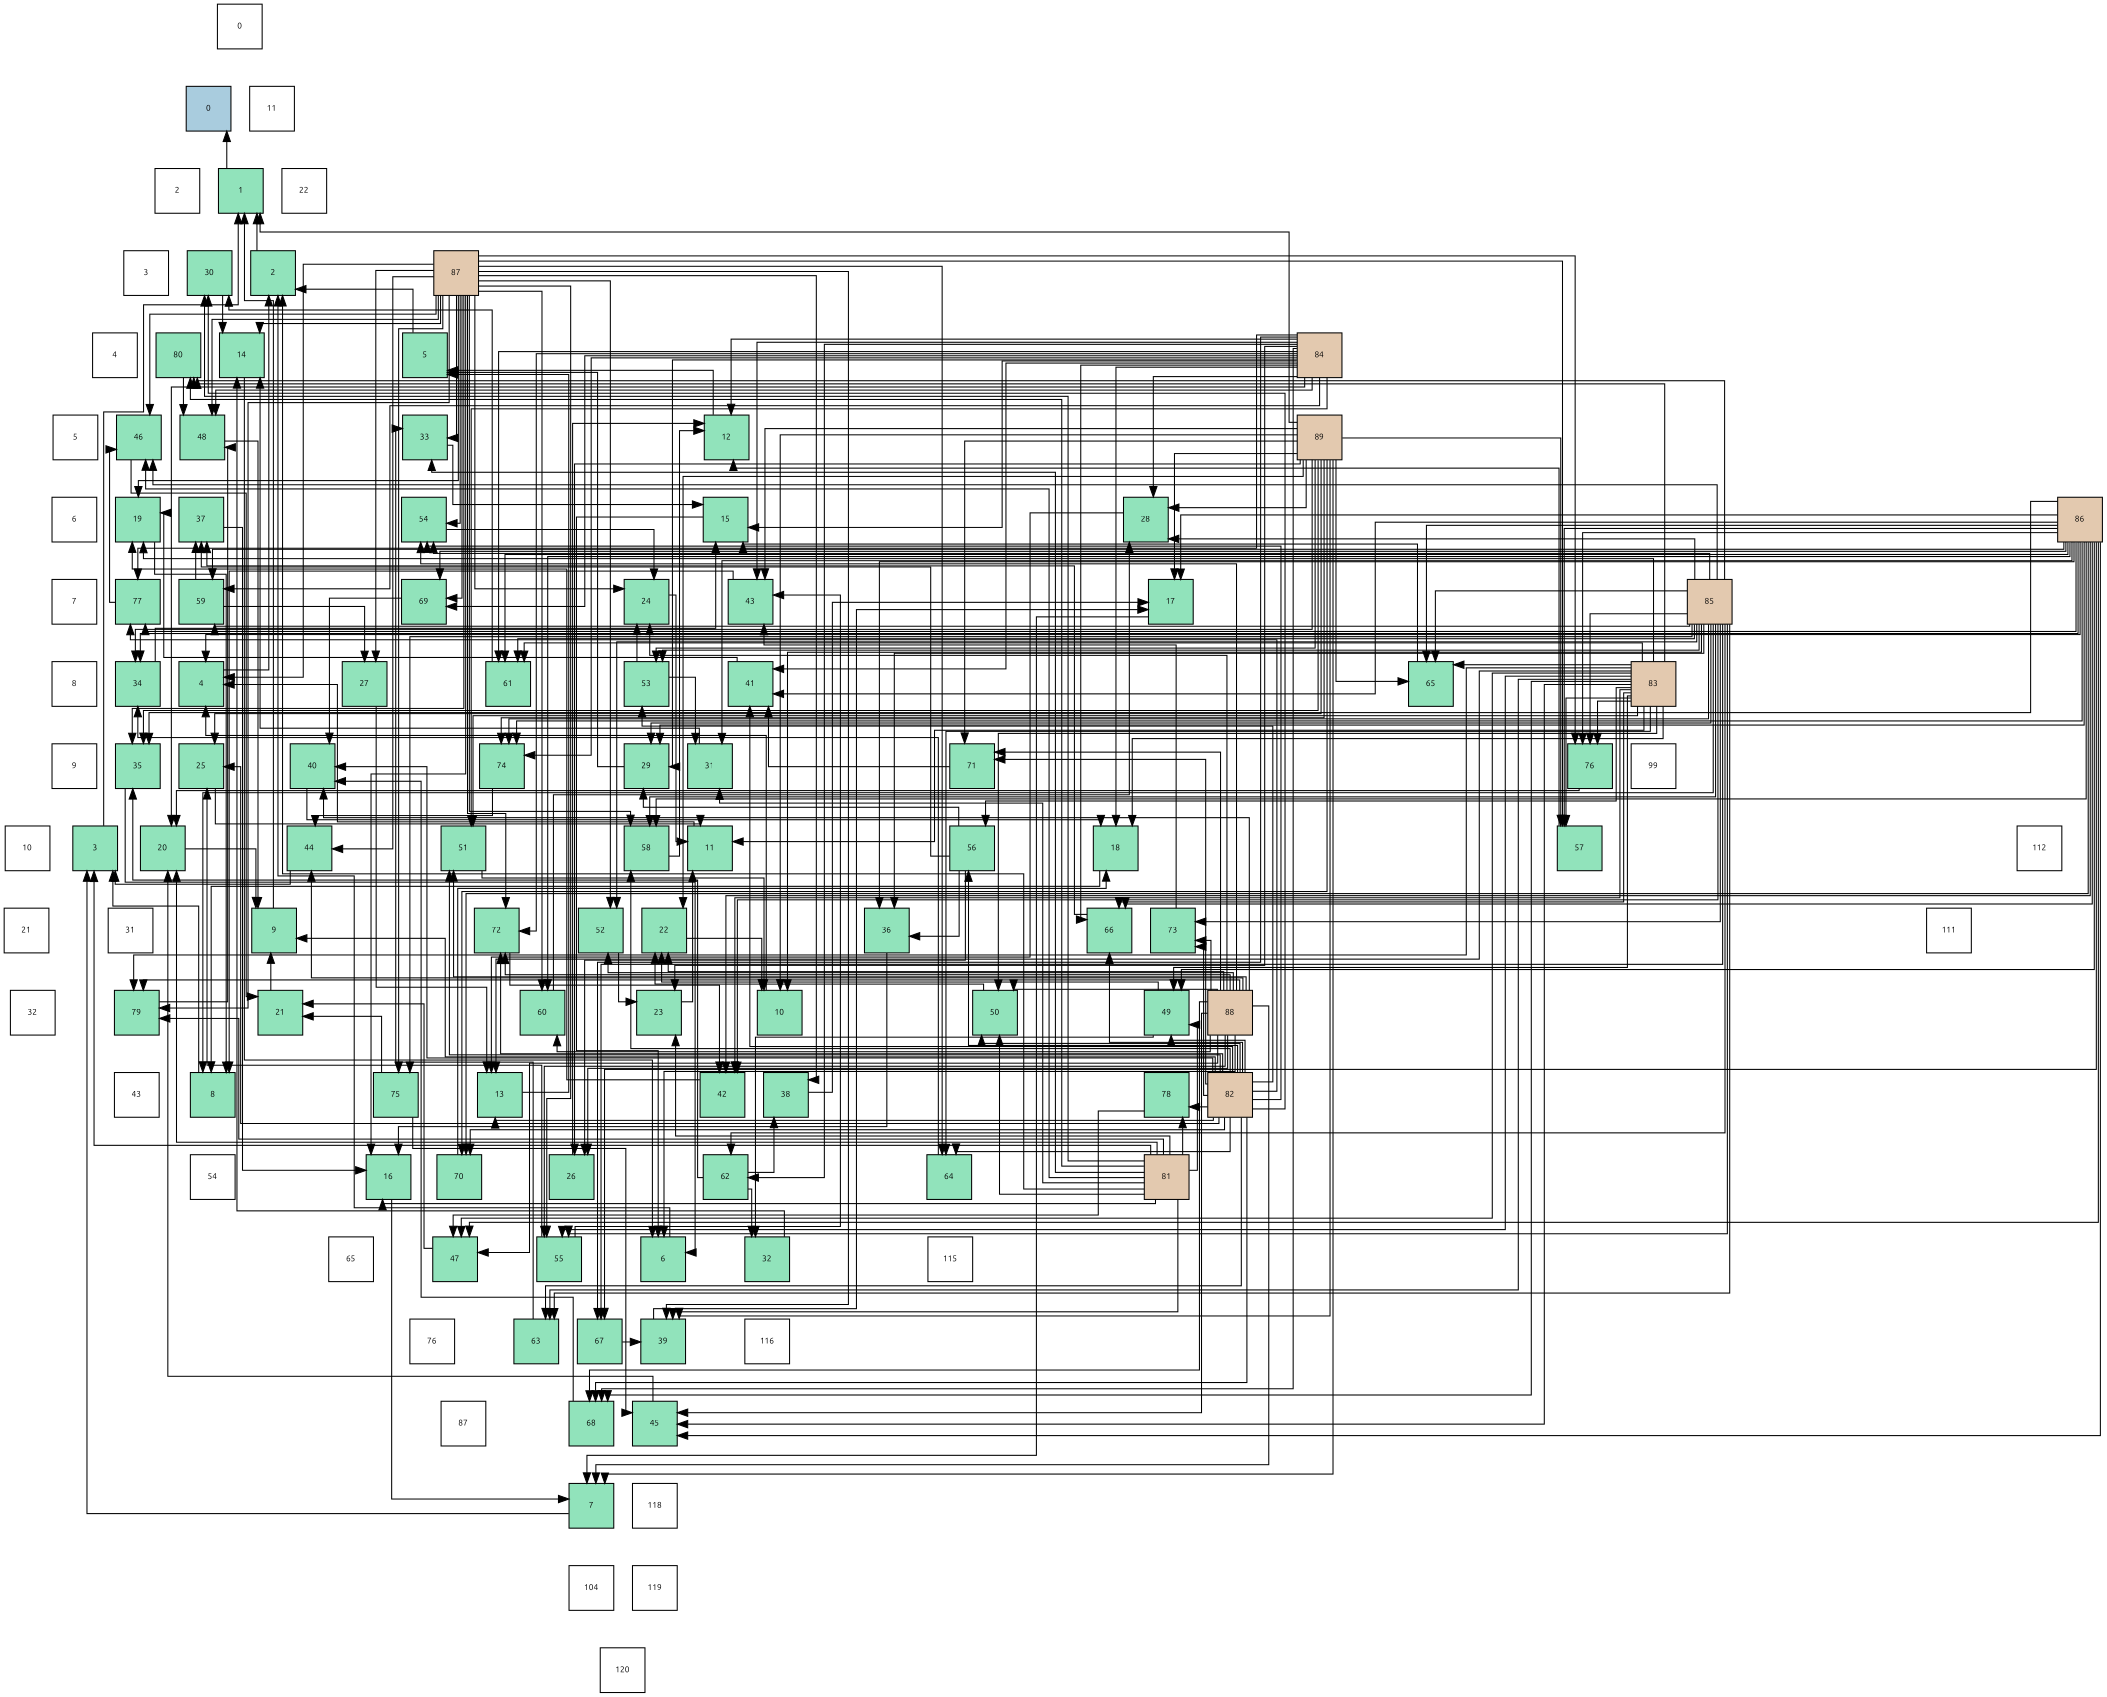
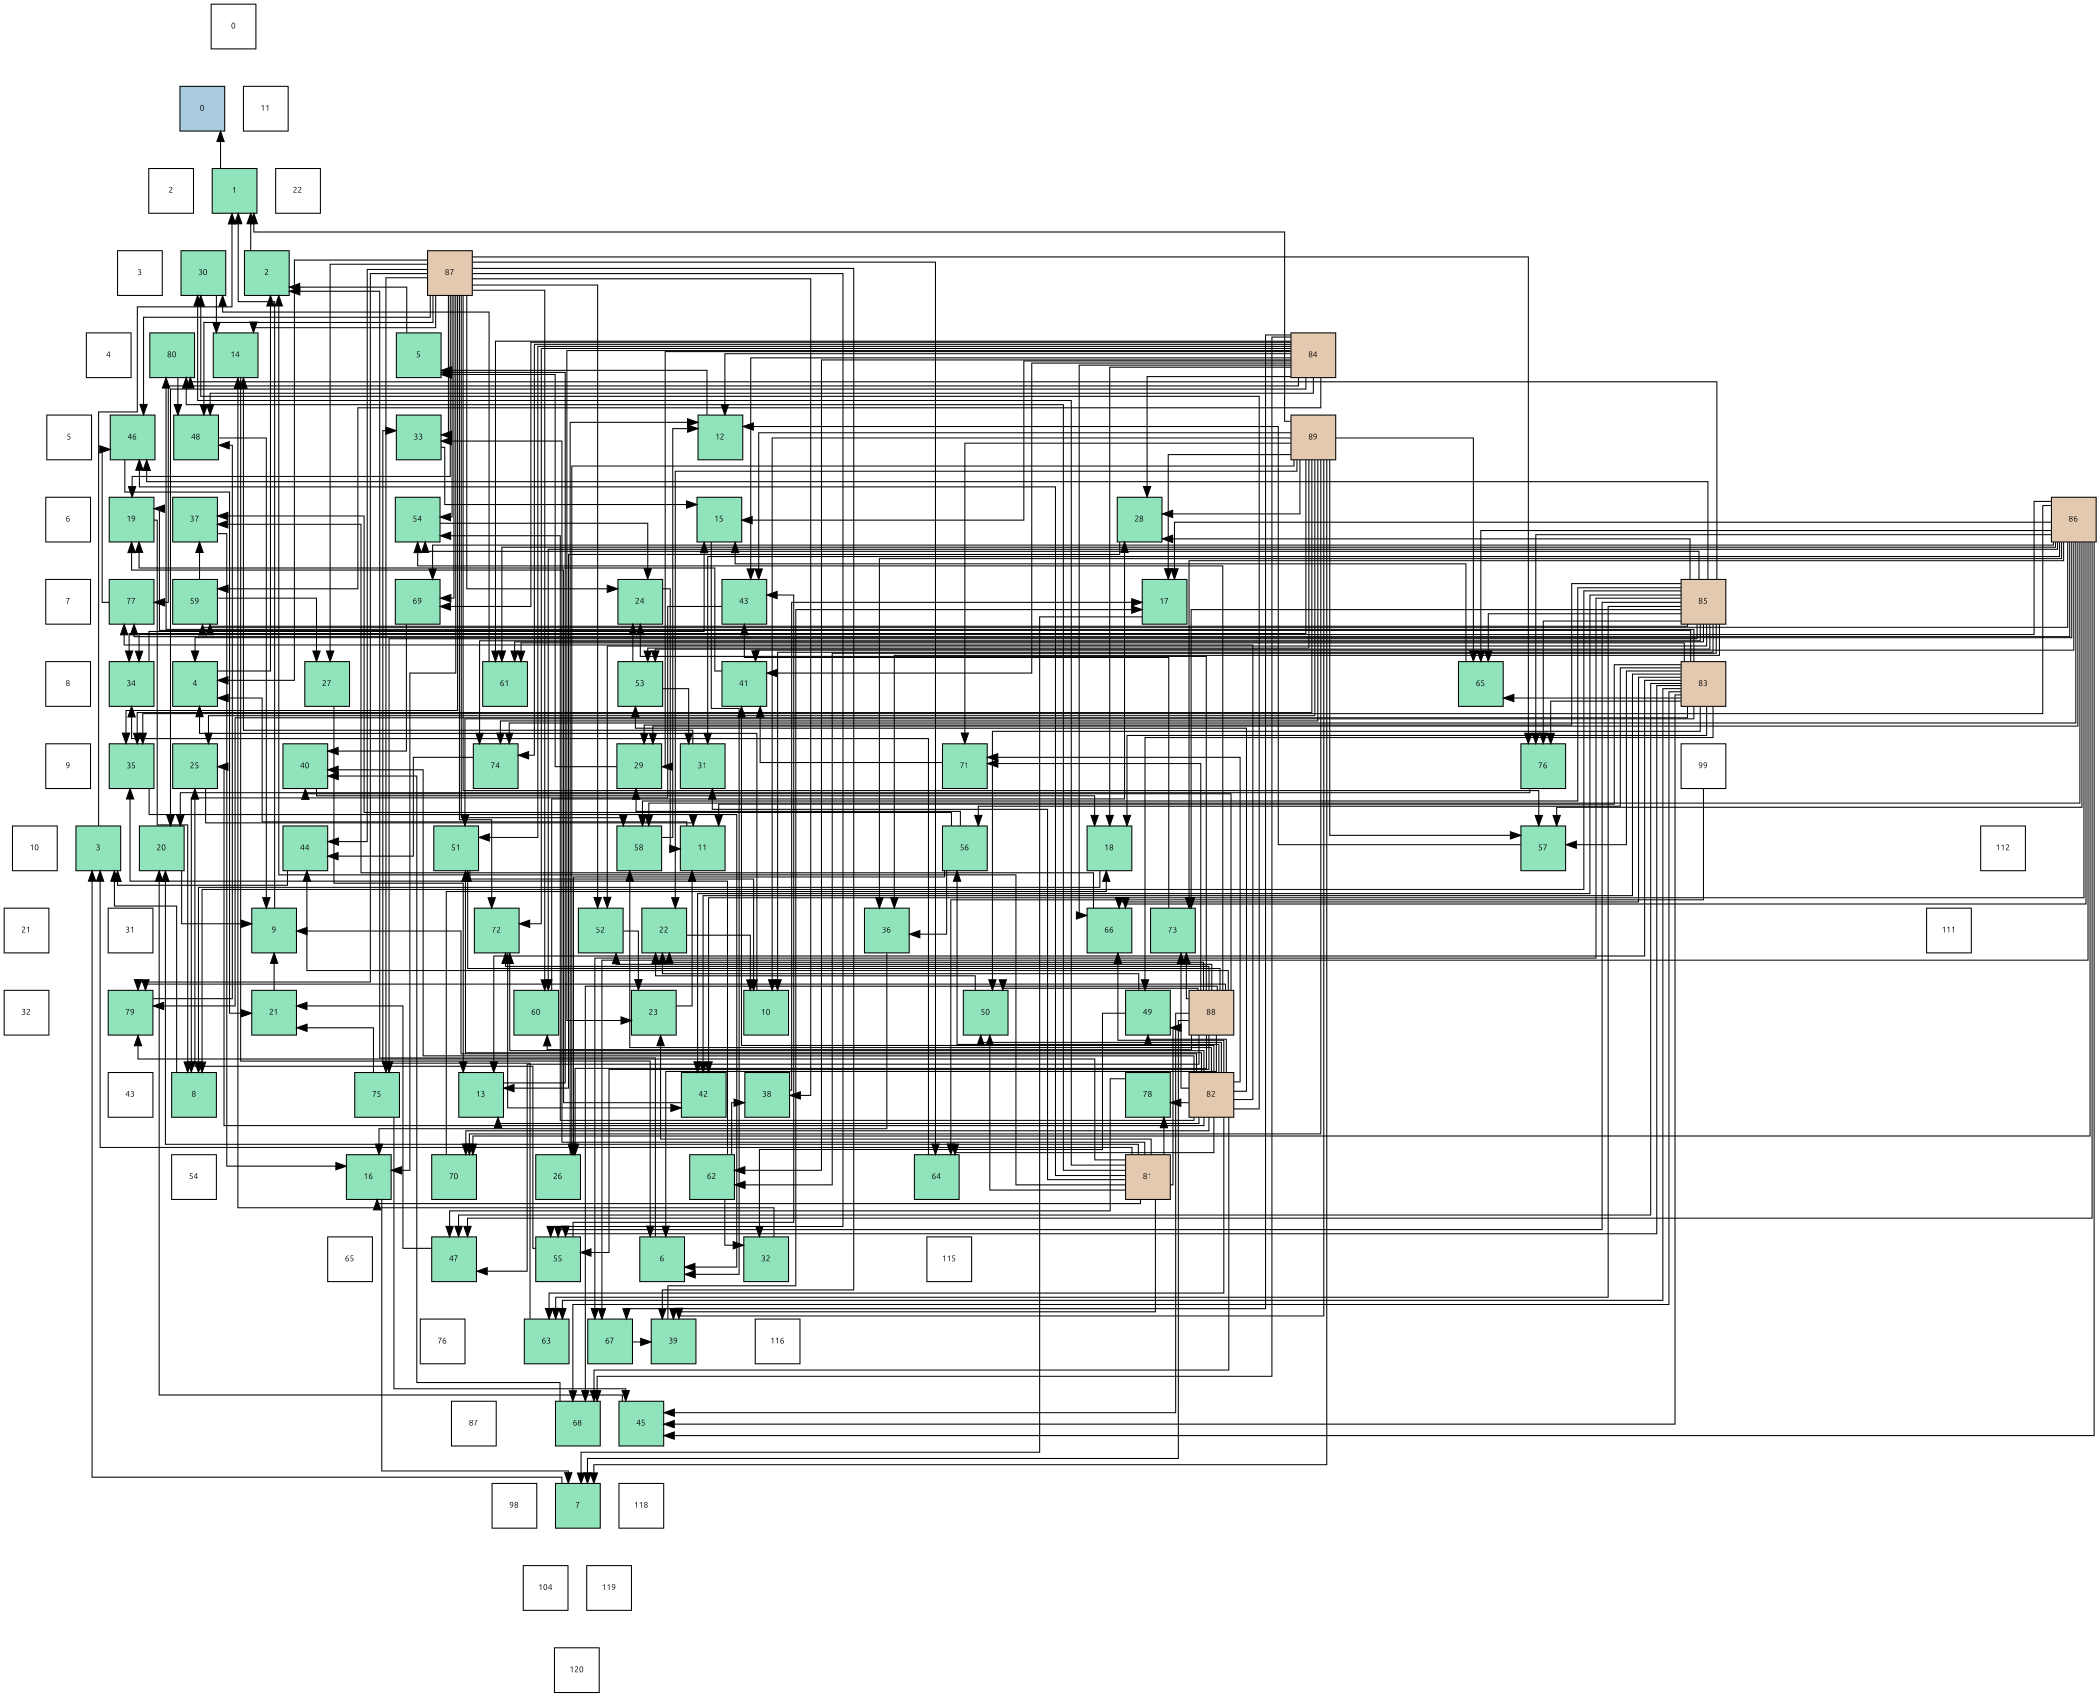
edge "83" -> "64": now "99" -> "64"
edge "86" -> "49": now "86" -> "73"
node "98": added
